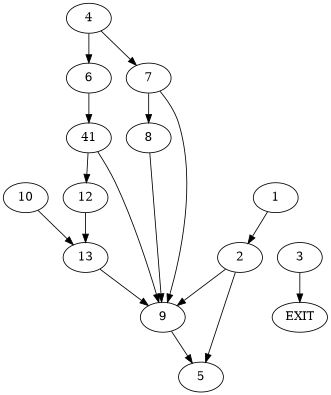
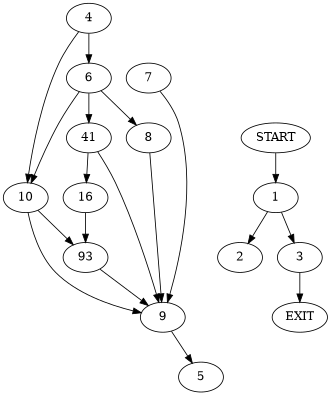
edge "4" -> "7": now "4" -> "10"
edge "7" -> "8": now "6" -> "8"
edge "6" -> "10": added
node "START": added
node "12": label "12" -> "16"
edge "1" -> "3": added
node "13": label "13" -> "93"
edge "2" -> "9": now "10" -> "9"
edge "2" -> "5": removed
